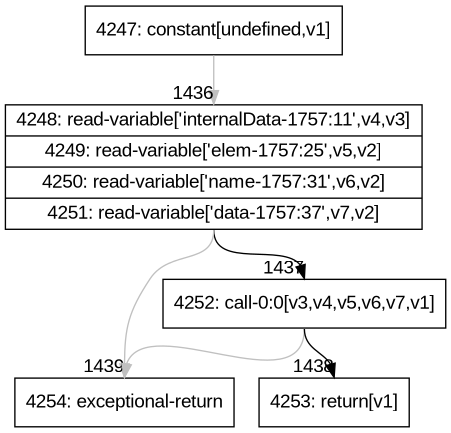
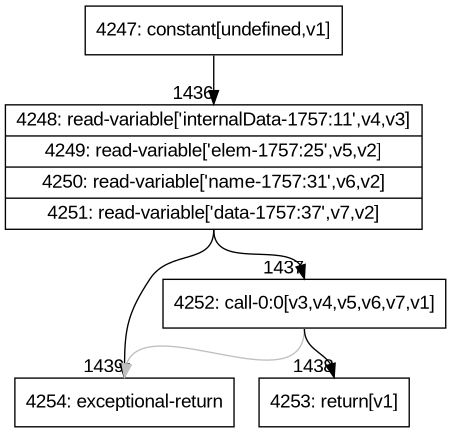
edge "4247: constant[undefined,v1]" -> "4248: read-variable['internalData-1757:11',v4,v3]": color gray -> black
edge "4248: read-variable['internalData-1757:11',v4,v3]" -> "4254: exceptional-return": color gray -> black
